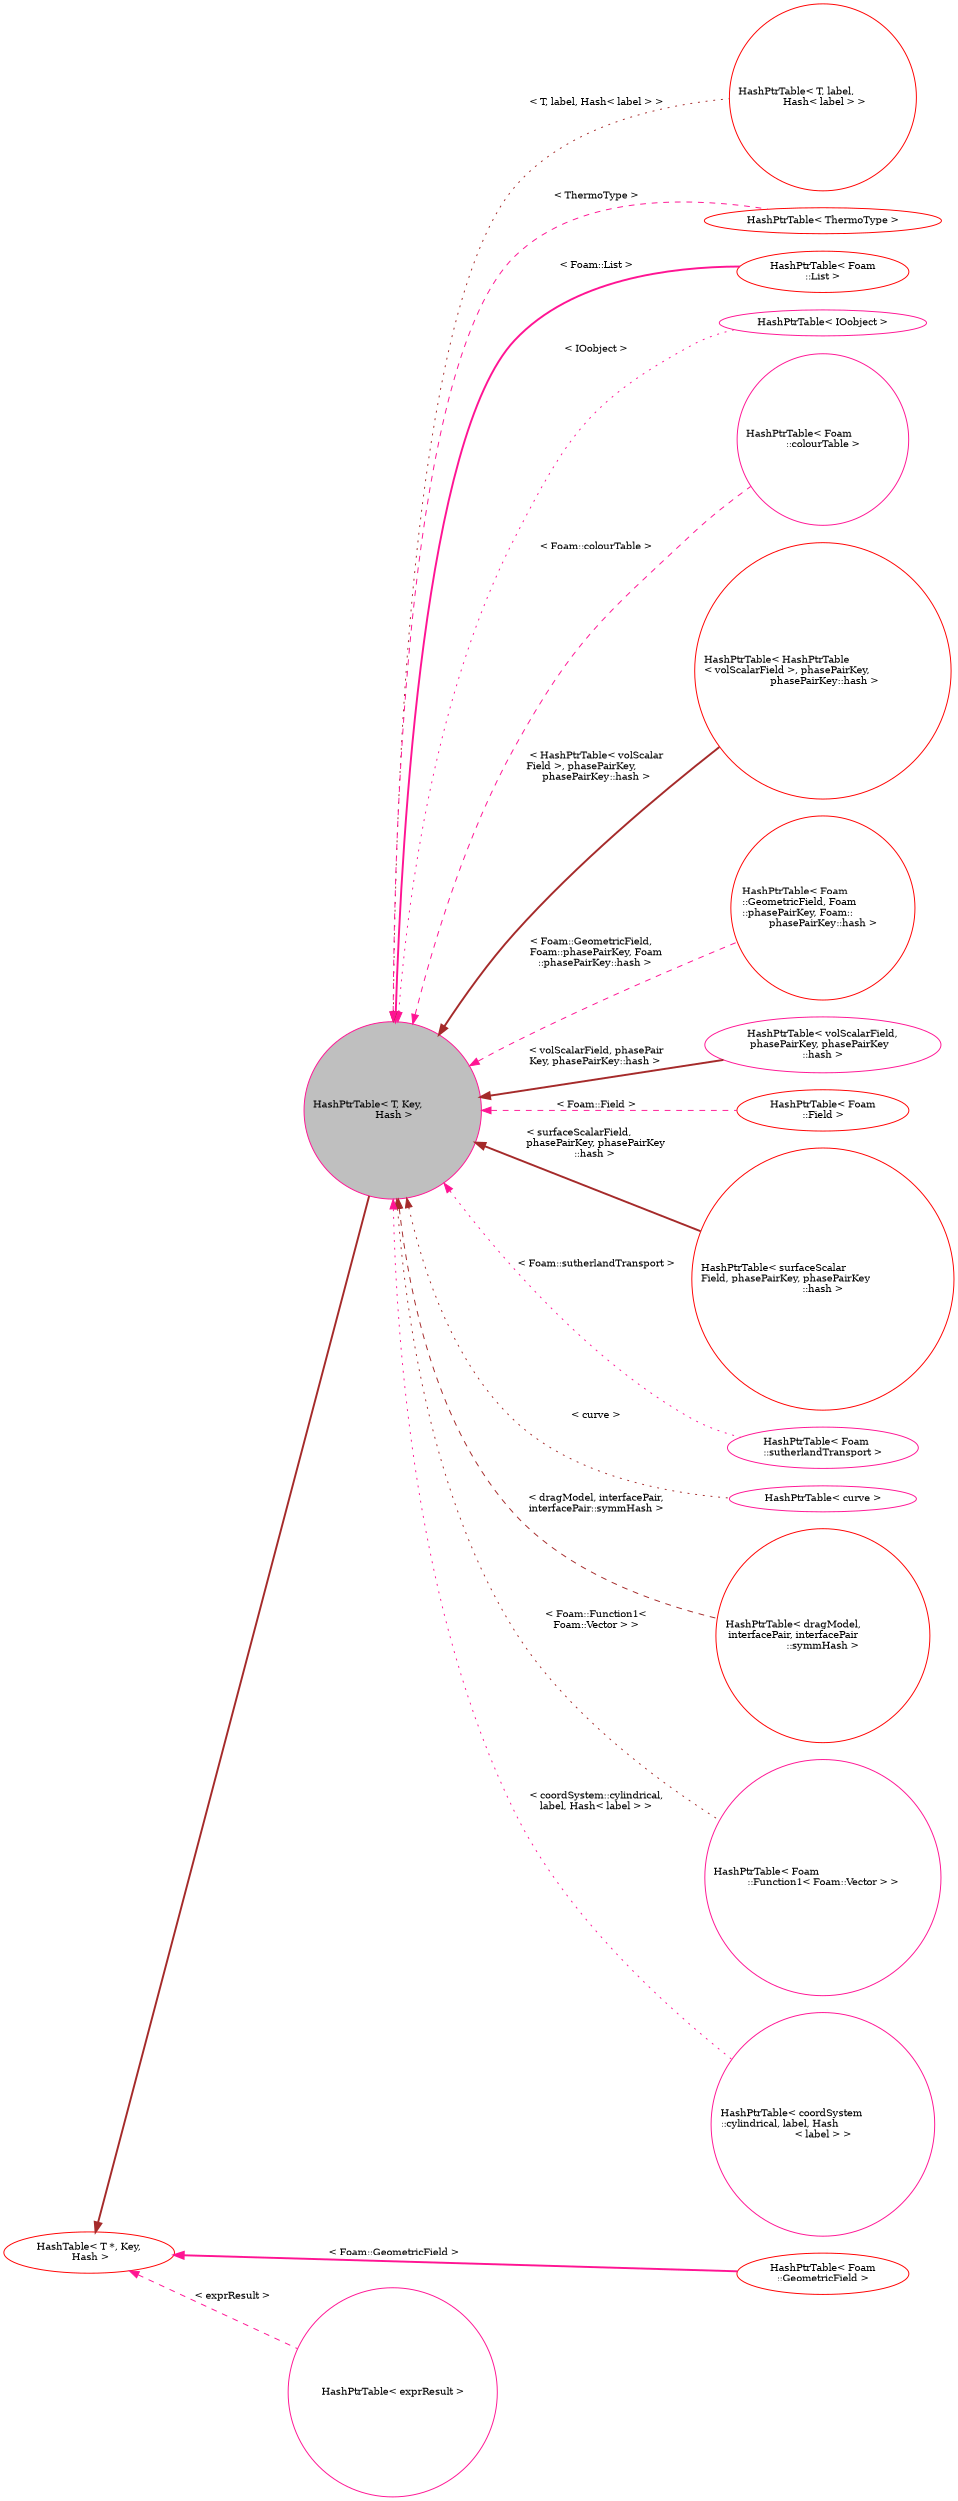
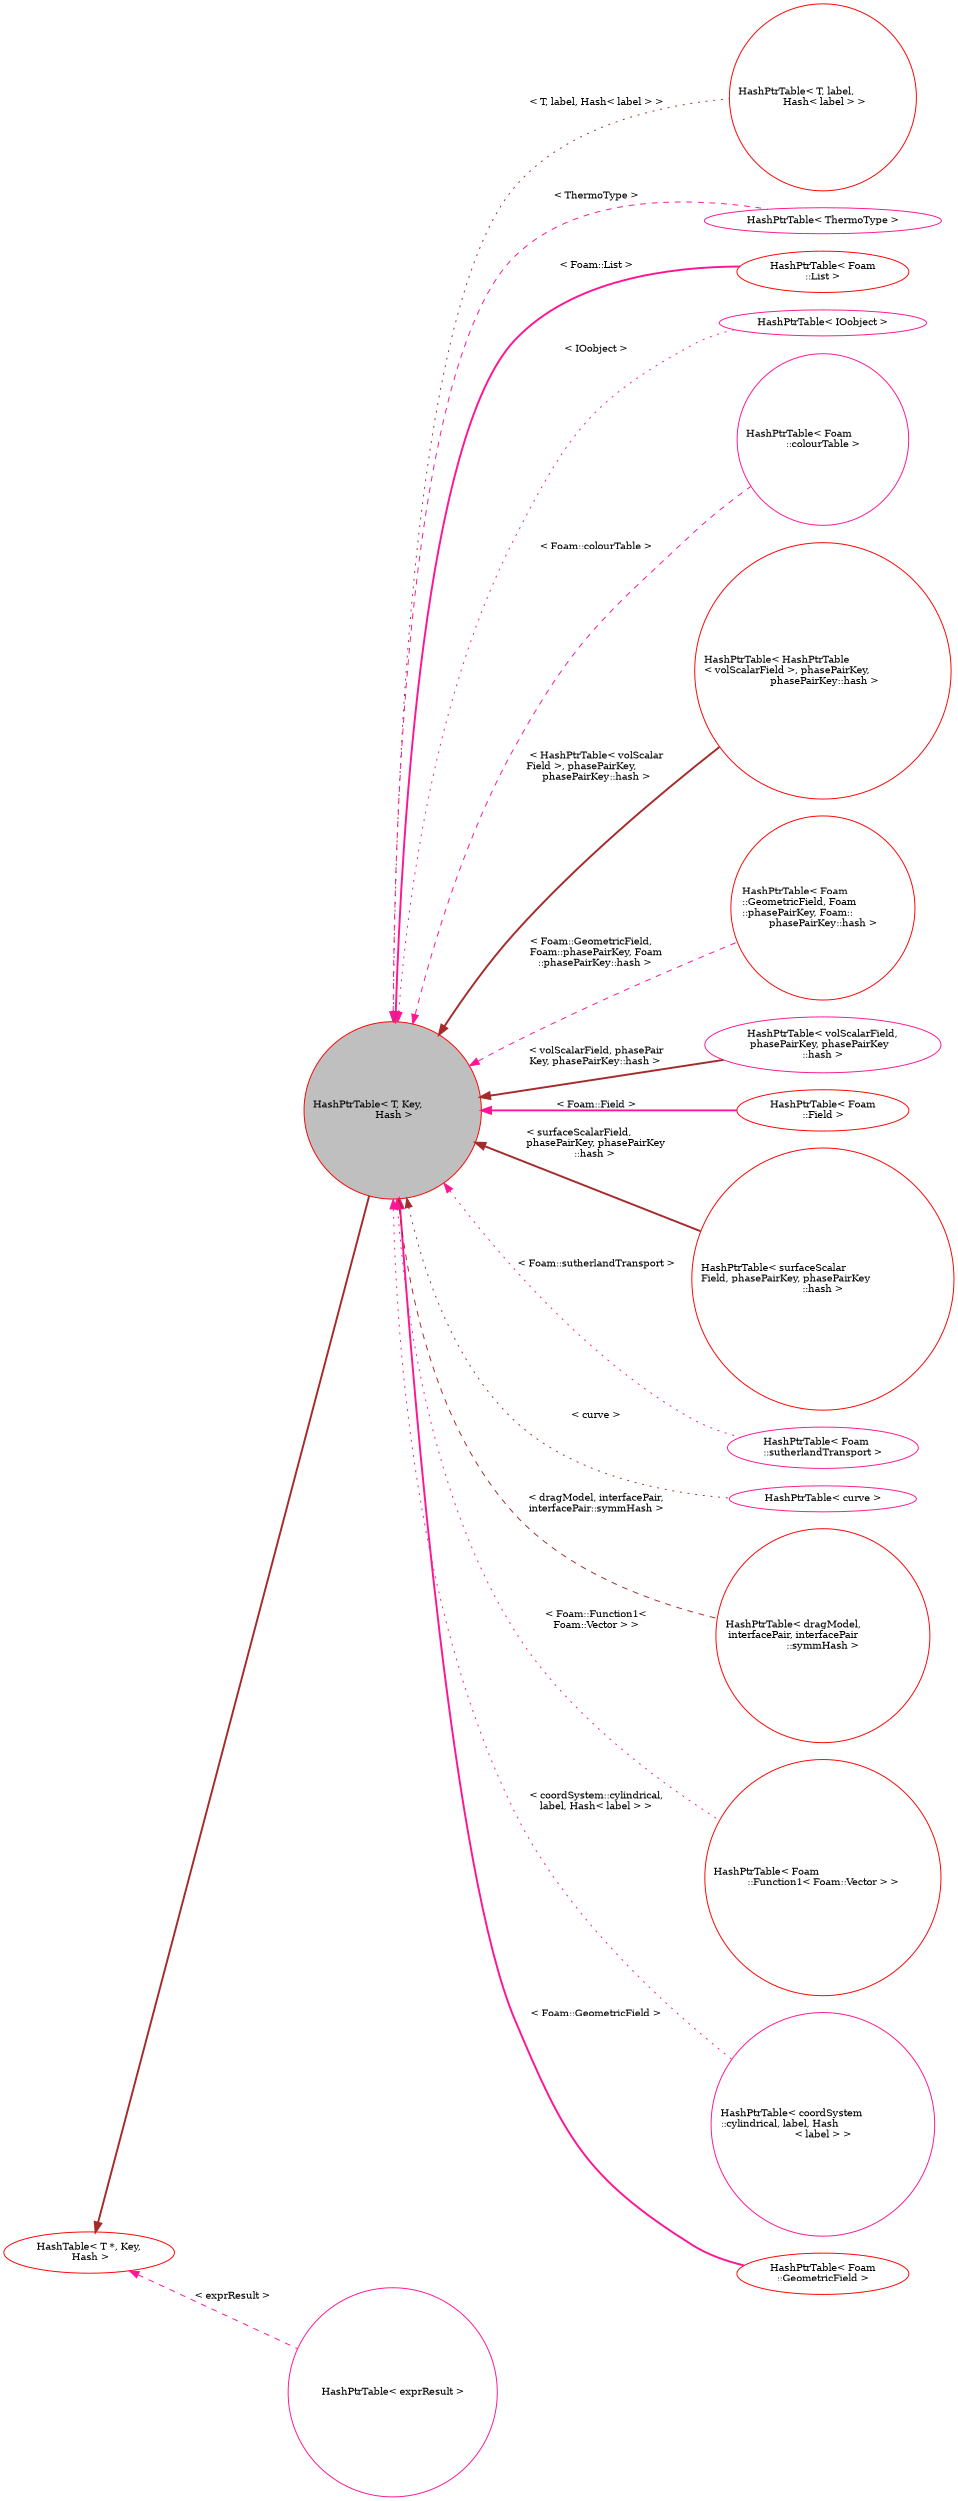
node "HashPtrTable< ThermoType >": color red -> deeppink
node "HashPtrTable< T, Key, Hash >": color deeppink -> red
edge "HashPtrTable< Foam ::Field >" -> "HashPtrTable< T, Key, Hash >": style dashed -> bold
edge "HashPtrTable< Foam ::Function1< Foam::Vector > >" -> "HashPtrTable< T, Key, Hash >": color brown -> deeppink
node "HashPtrTable< Foam ::Function1< Foam::Vector > >": color deeppink -> red
edge "HashPtrTable< Foam ::GeometricField >" -> "HashTable< T *, Key, Hash >": now "HashPtrTable< Foam ::GeometricField >" -> "HashPtrTable< T, Key, Hash >"
